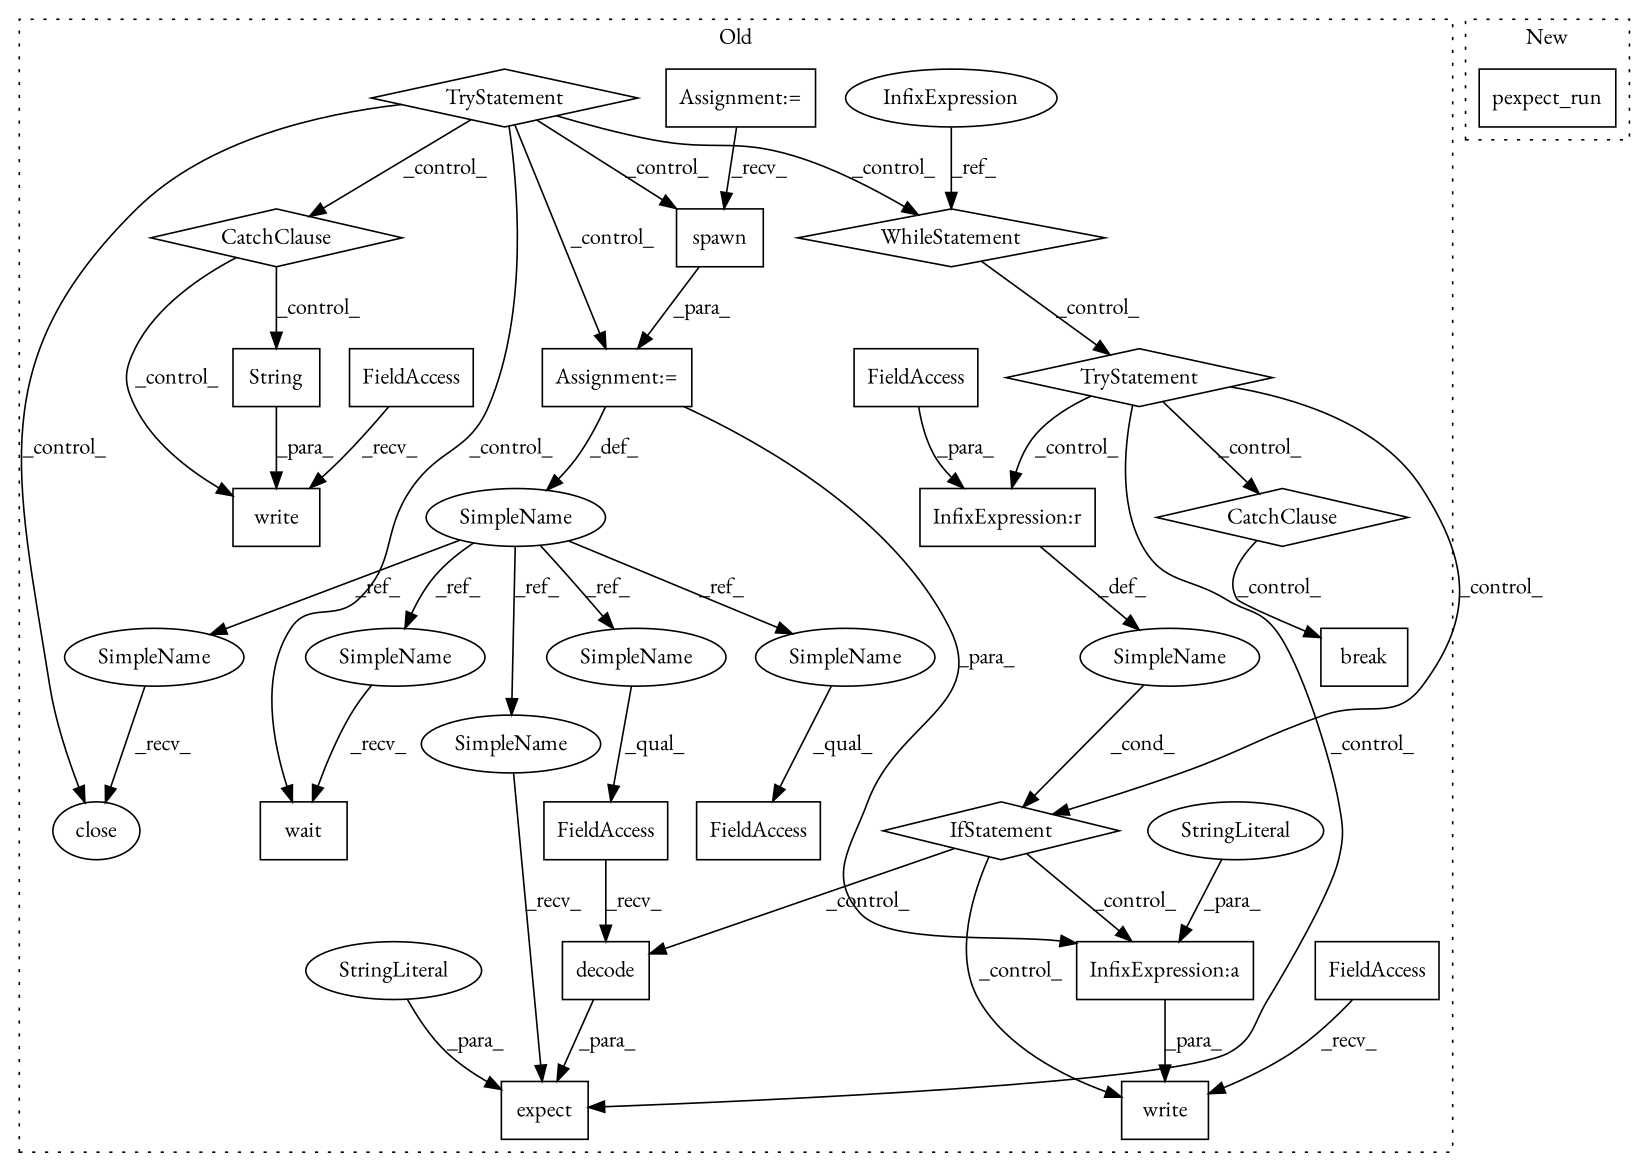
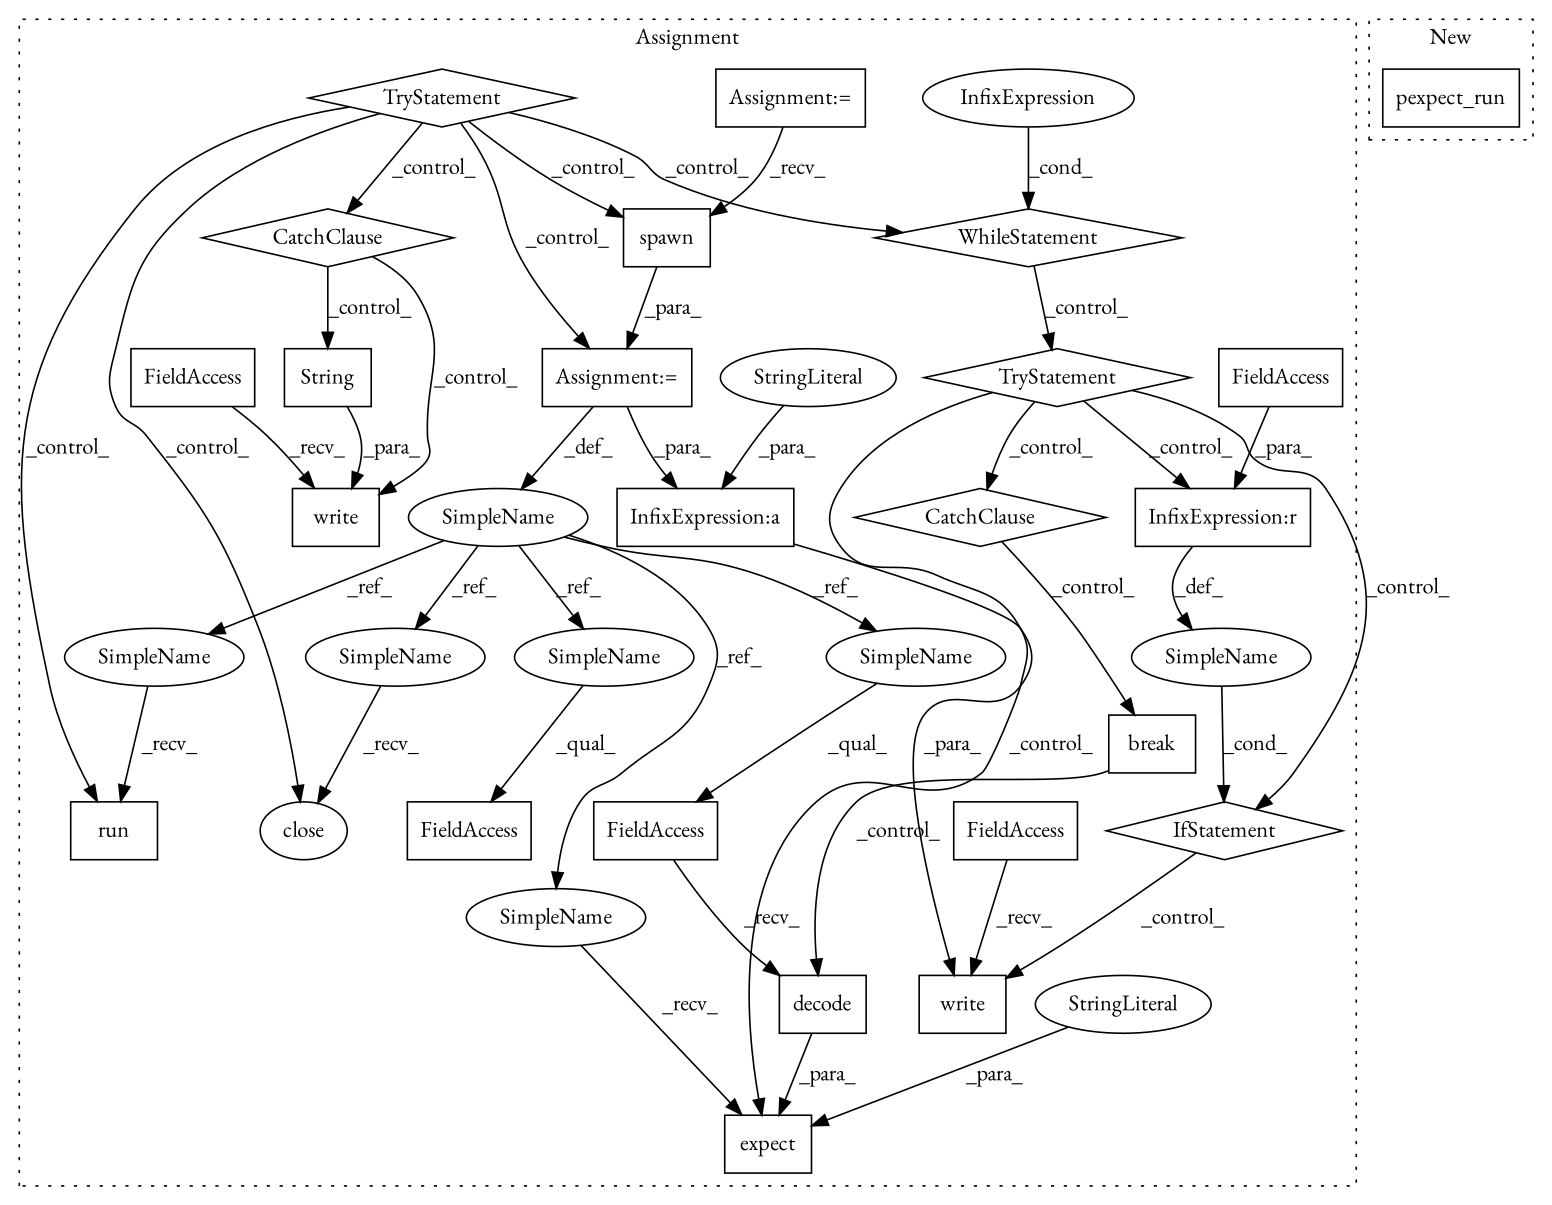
cluster "Old": label "Old" -> "Assignment"
edge "InfixExpression" -> "WhileStatement": label "_ref_" -> "_cond_"
node "wait": label "wait" -> "run"
edge "IfStatement" -> "InfixExpression:a": removed, label "_control_"
edge "IfStatement" -> "decode": now "break" -> "decode"
